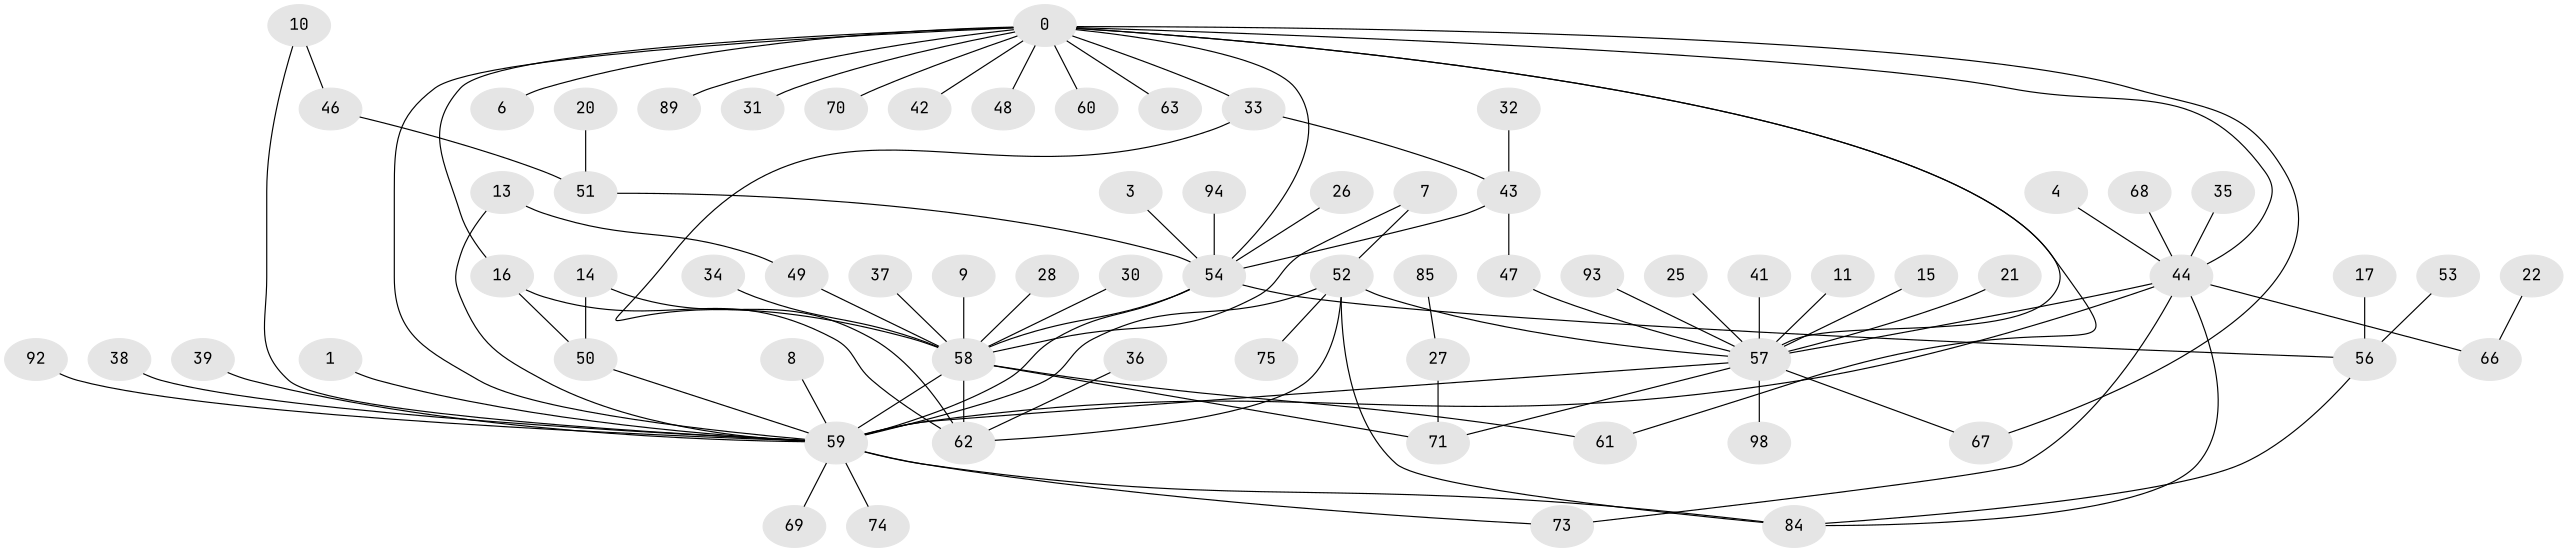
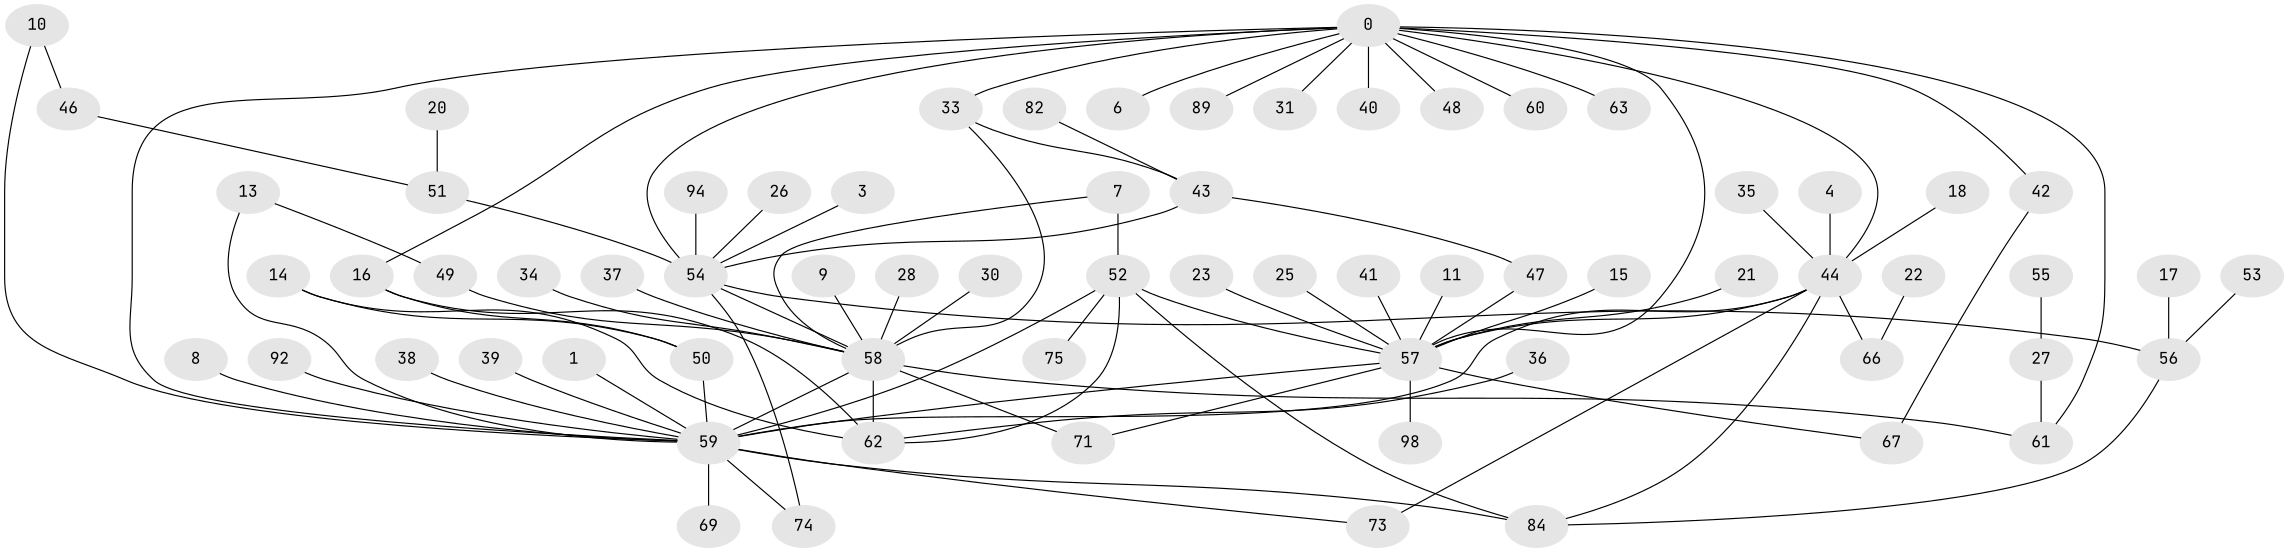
edge "0" -- "67": now "42" -- "67"
node "70": label "70" -> "40"
node "32": label "32" -> "82"
node "68": label "68" -> "18"
node "85": label "85" -> "55"
node "93": label "93" -> "23"
edge "54" -- "59": now "54" -- "74"
edge "27" -- "71": now "27" -- "61"
